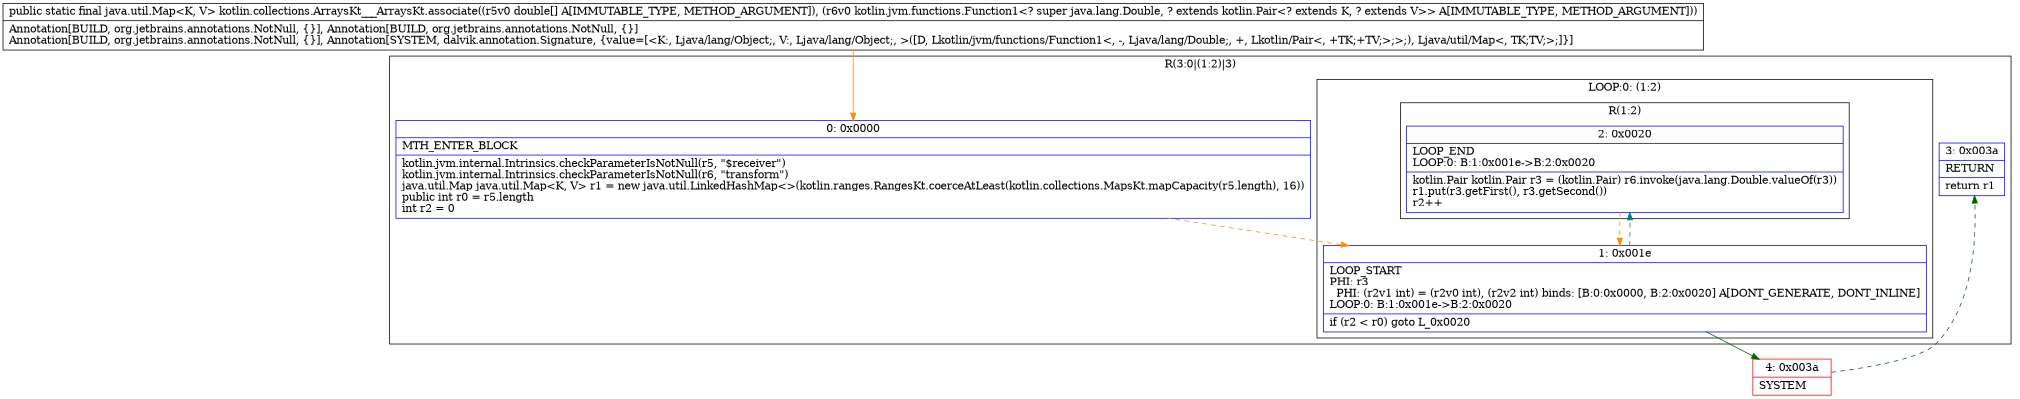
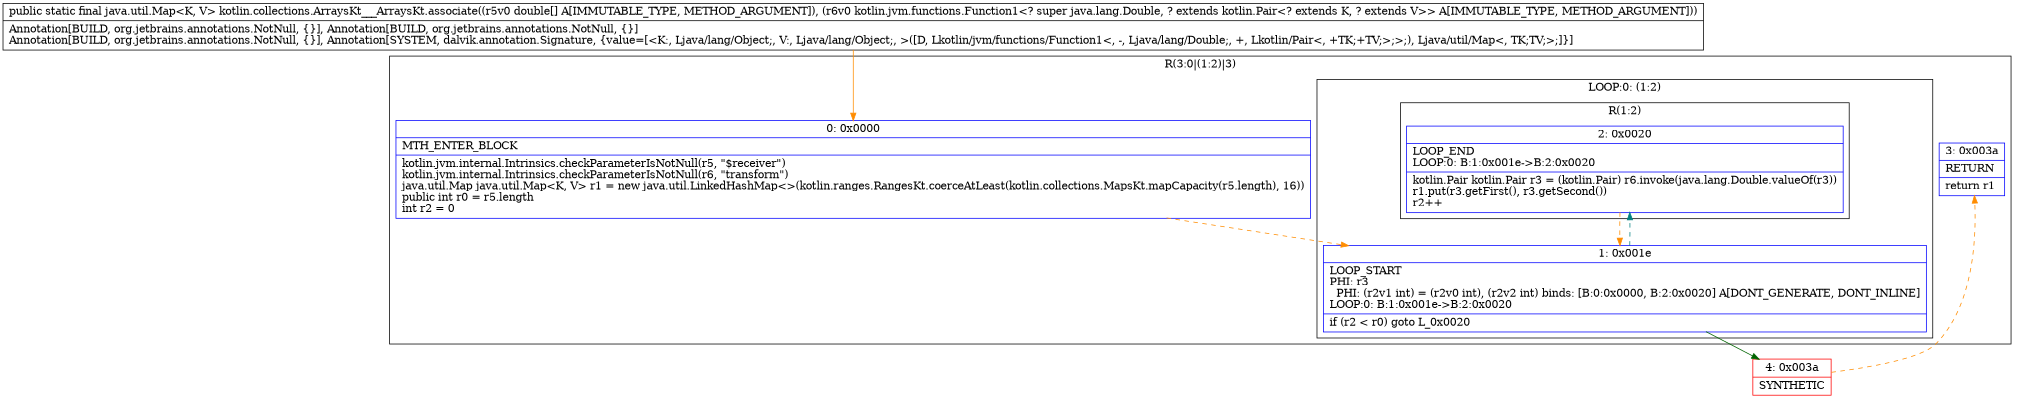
edge "4: 0x003a" -> "3: 0x003a": color darkgreen -> darkorange
node "4: 0x003a": text "SYSTEM" -> "SYNTHETIC"
